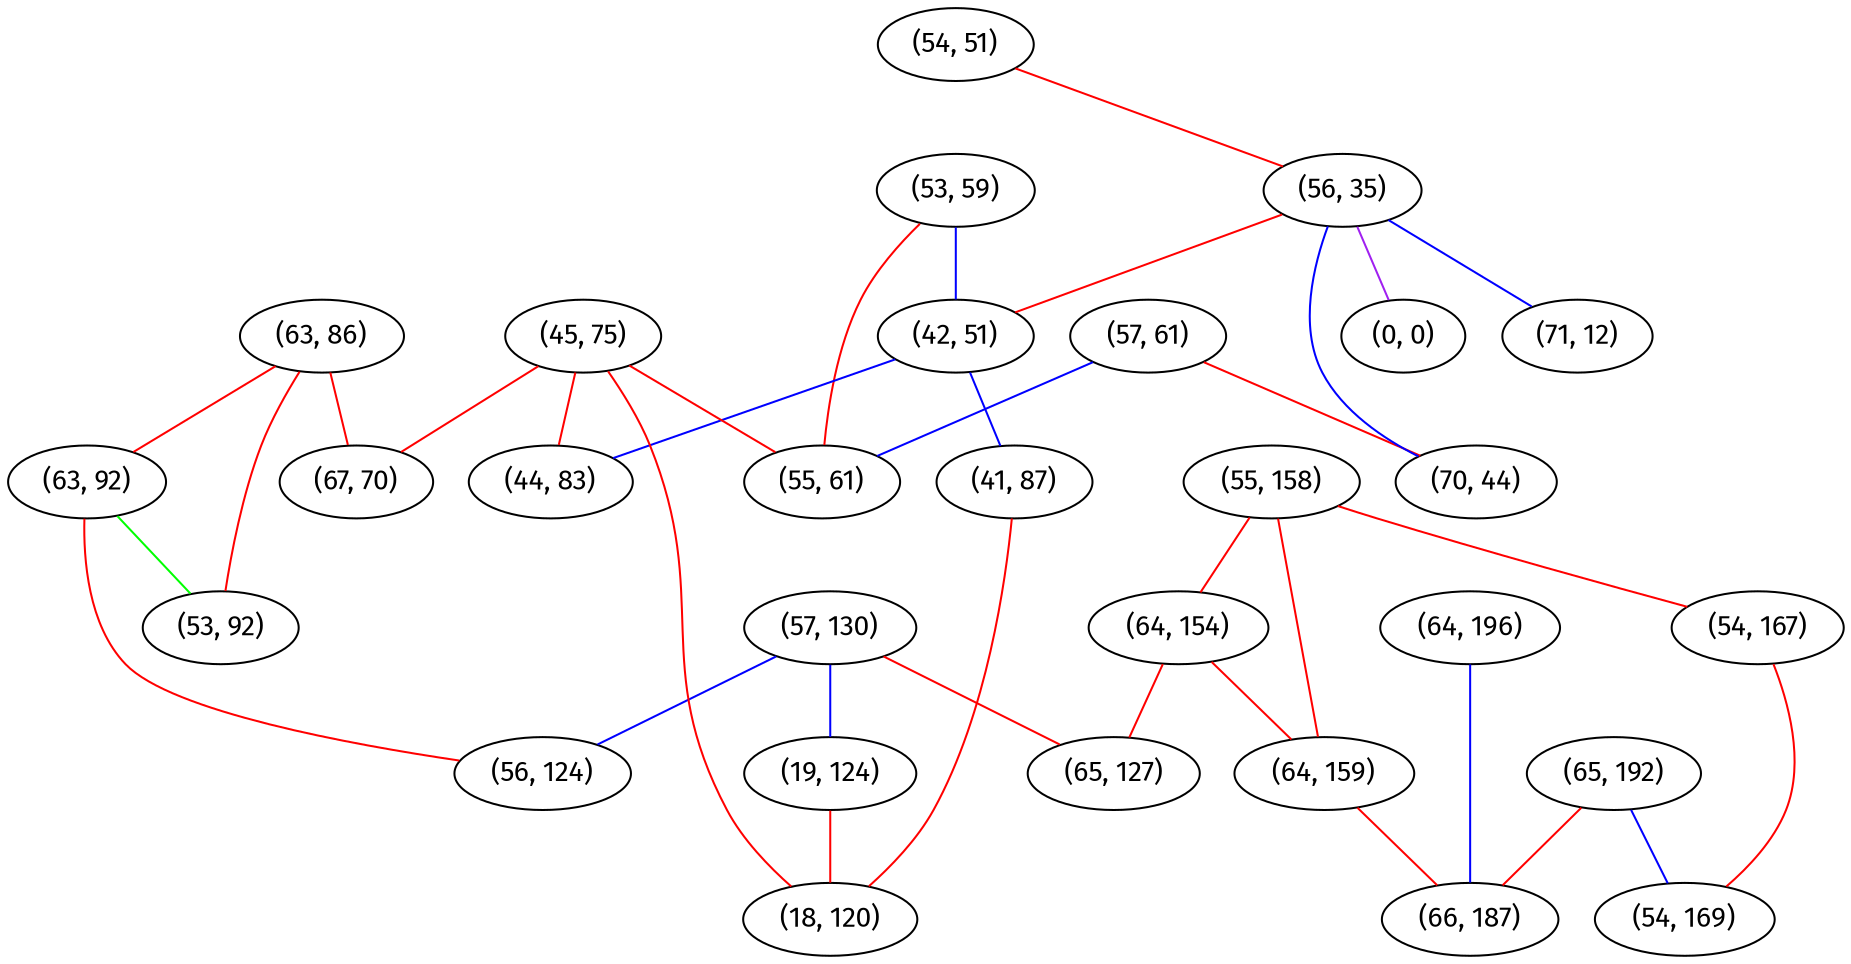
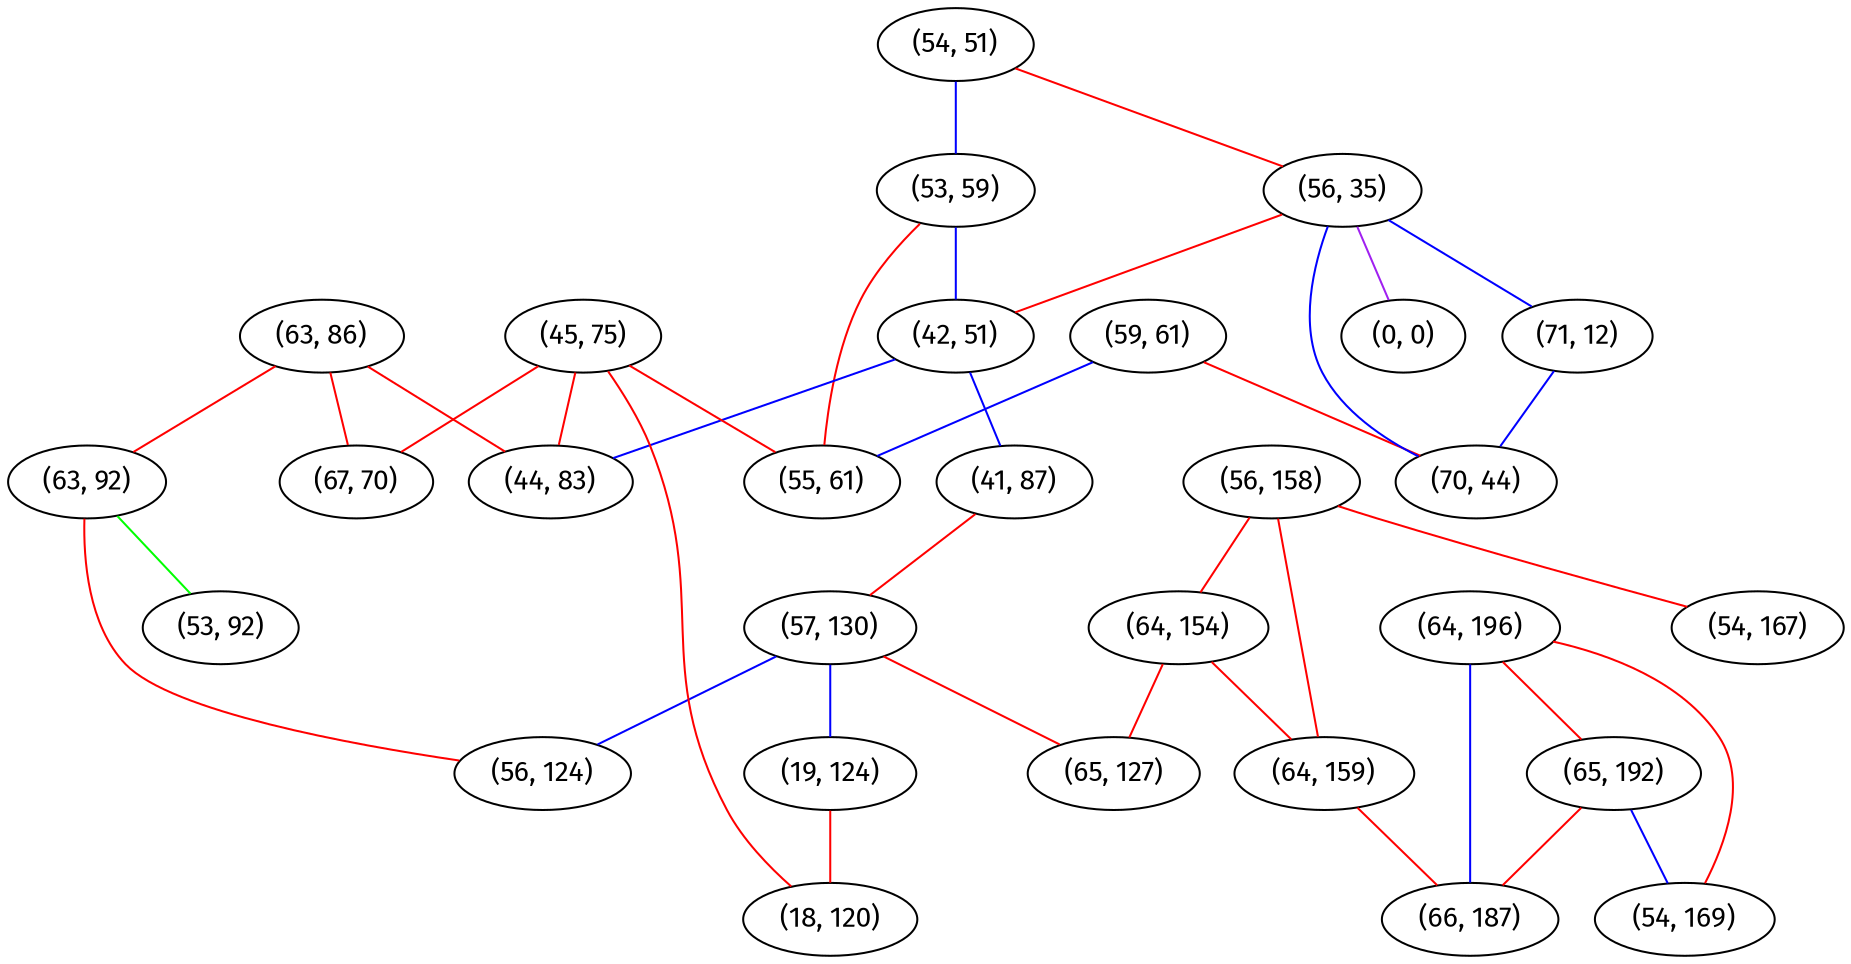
edge "(54, 51)" -- "(53, 59)": added
node "(57, 61)": label "(57, 61)" -> "(59, 61)"
edge "(71, 12)" -- "(70, 44)": added
edge "(63, 86)" -- "(53, 92)": now "(63, 86)" -- "(44, 83)"
node "(55, 158)": label "(55, 158)" -> "(56, 158)"
edge "(64, 196)" -- "(65, 192)": added
edge "(41, 87)" -- "(18, 120)": now "(41, 87)" -- "(57, 130)"
edge "(54, 167)" -- "(54, 169)": now "(64, 196)" -- "(54, 169)"
